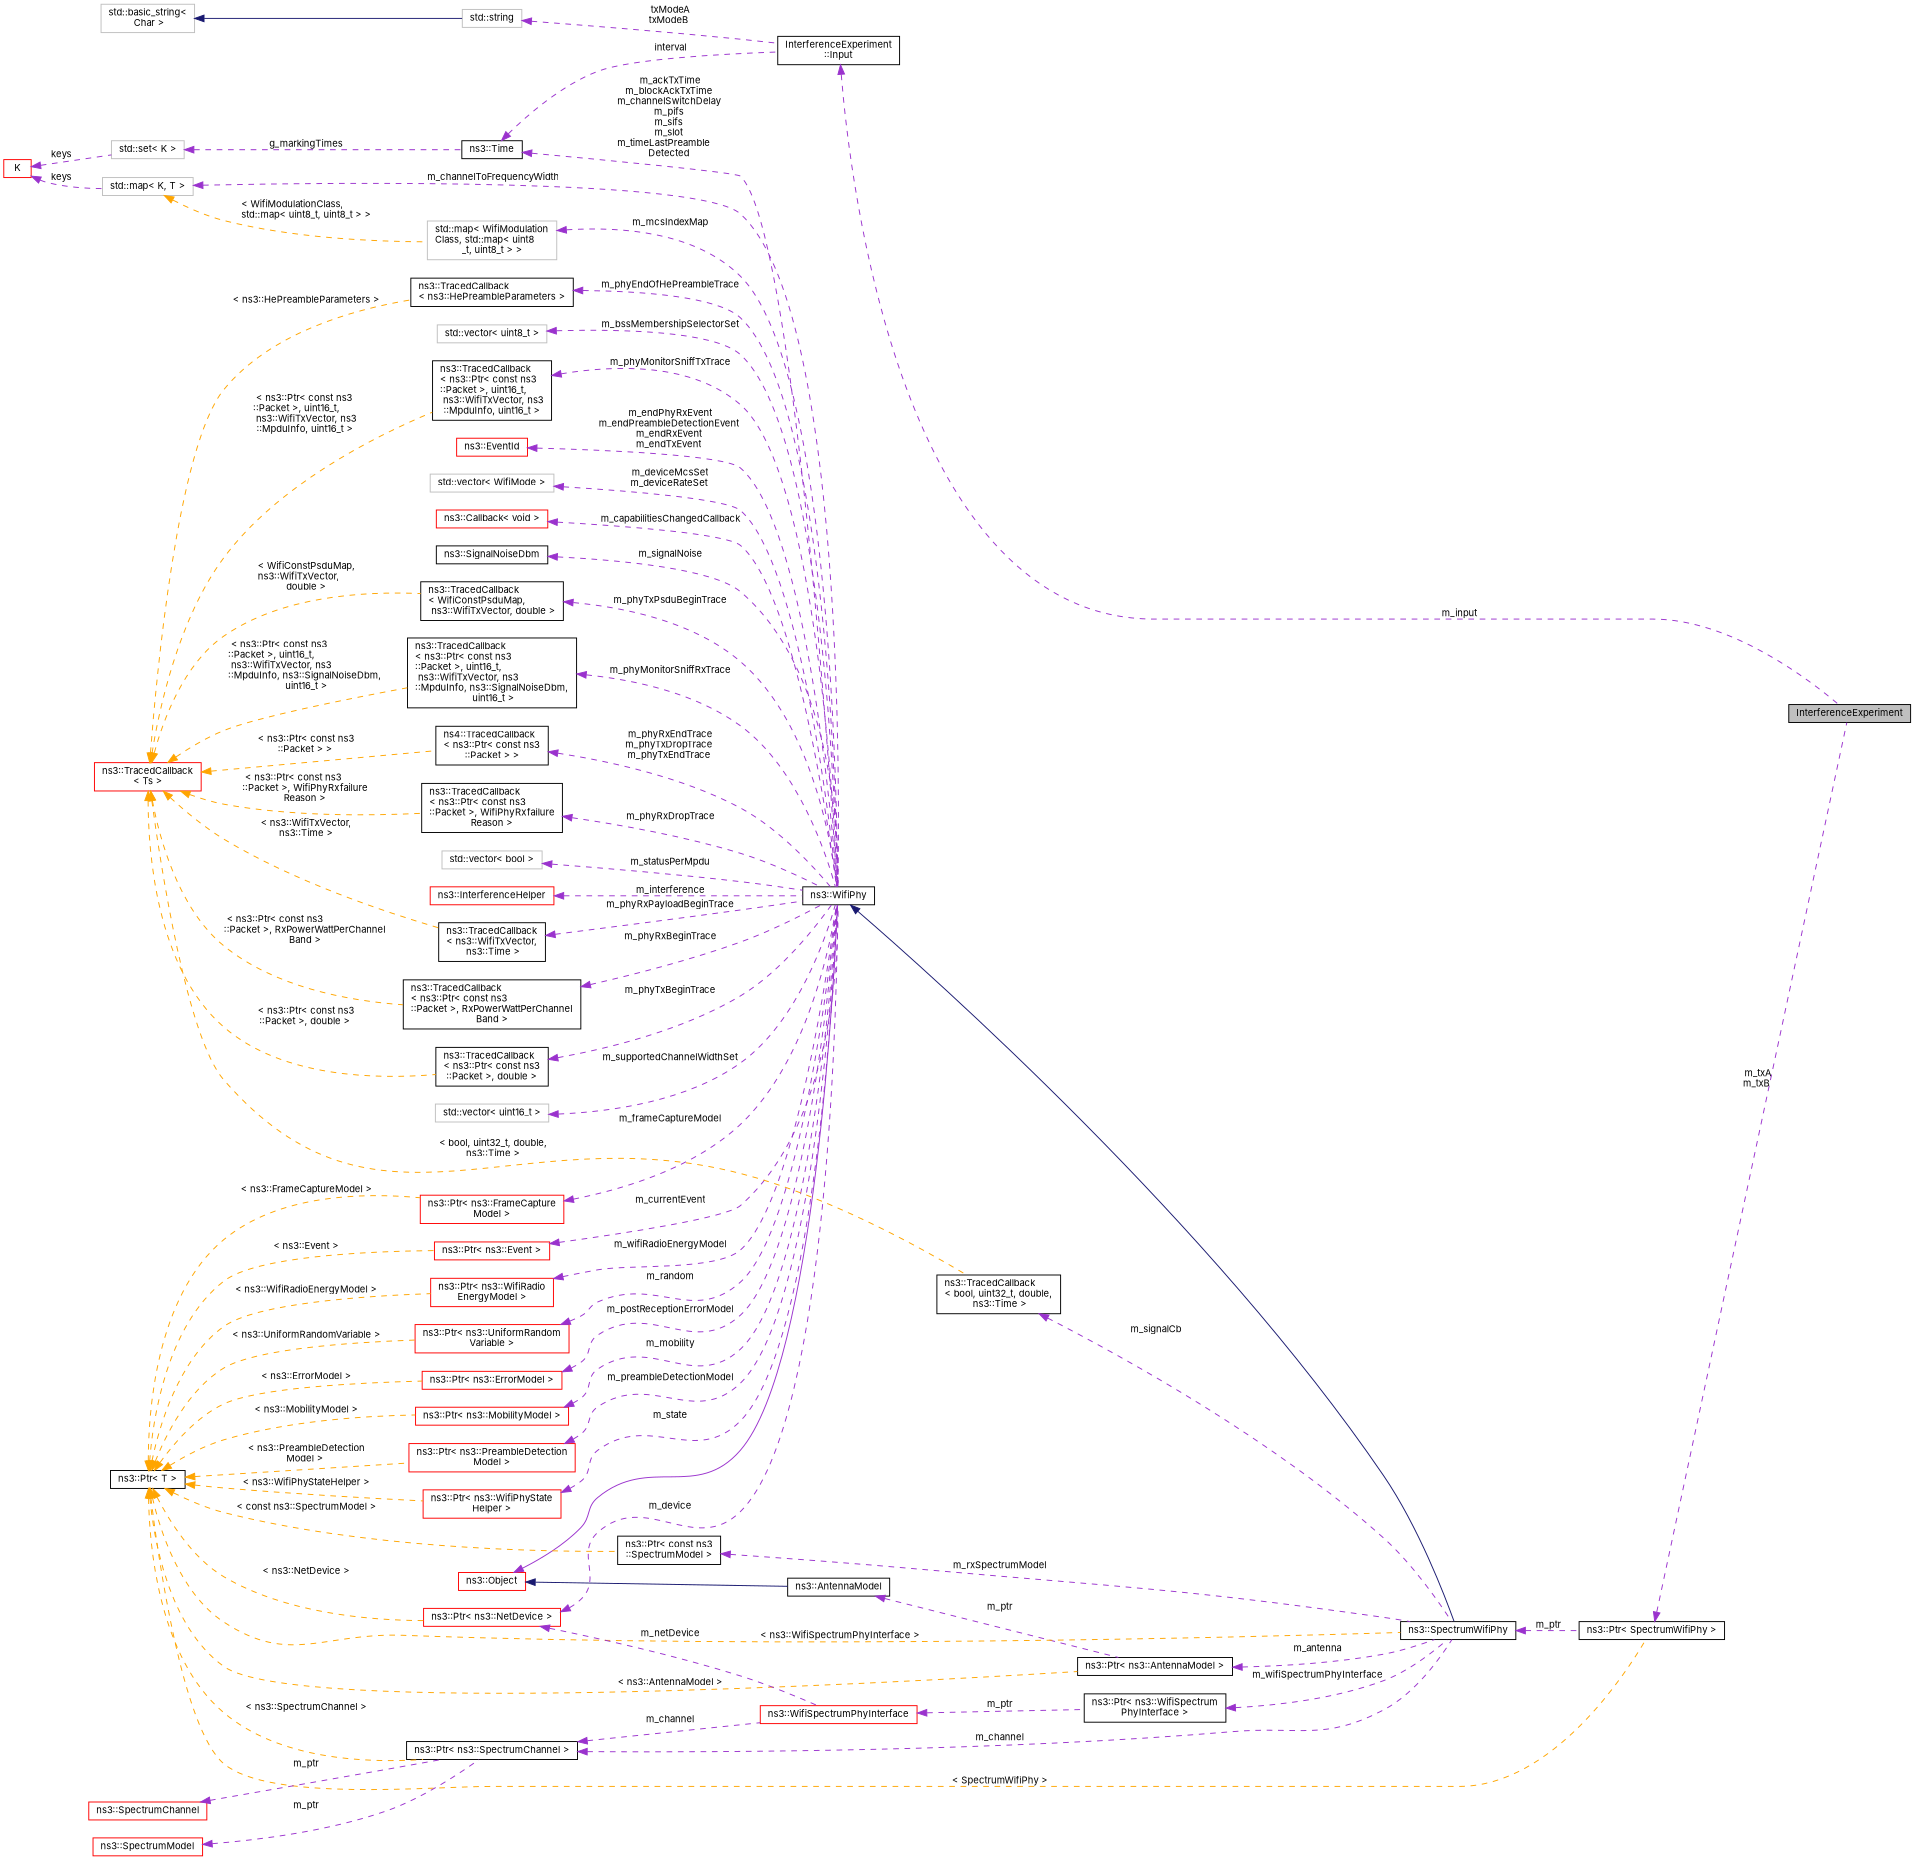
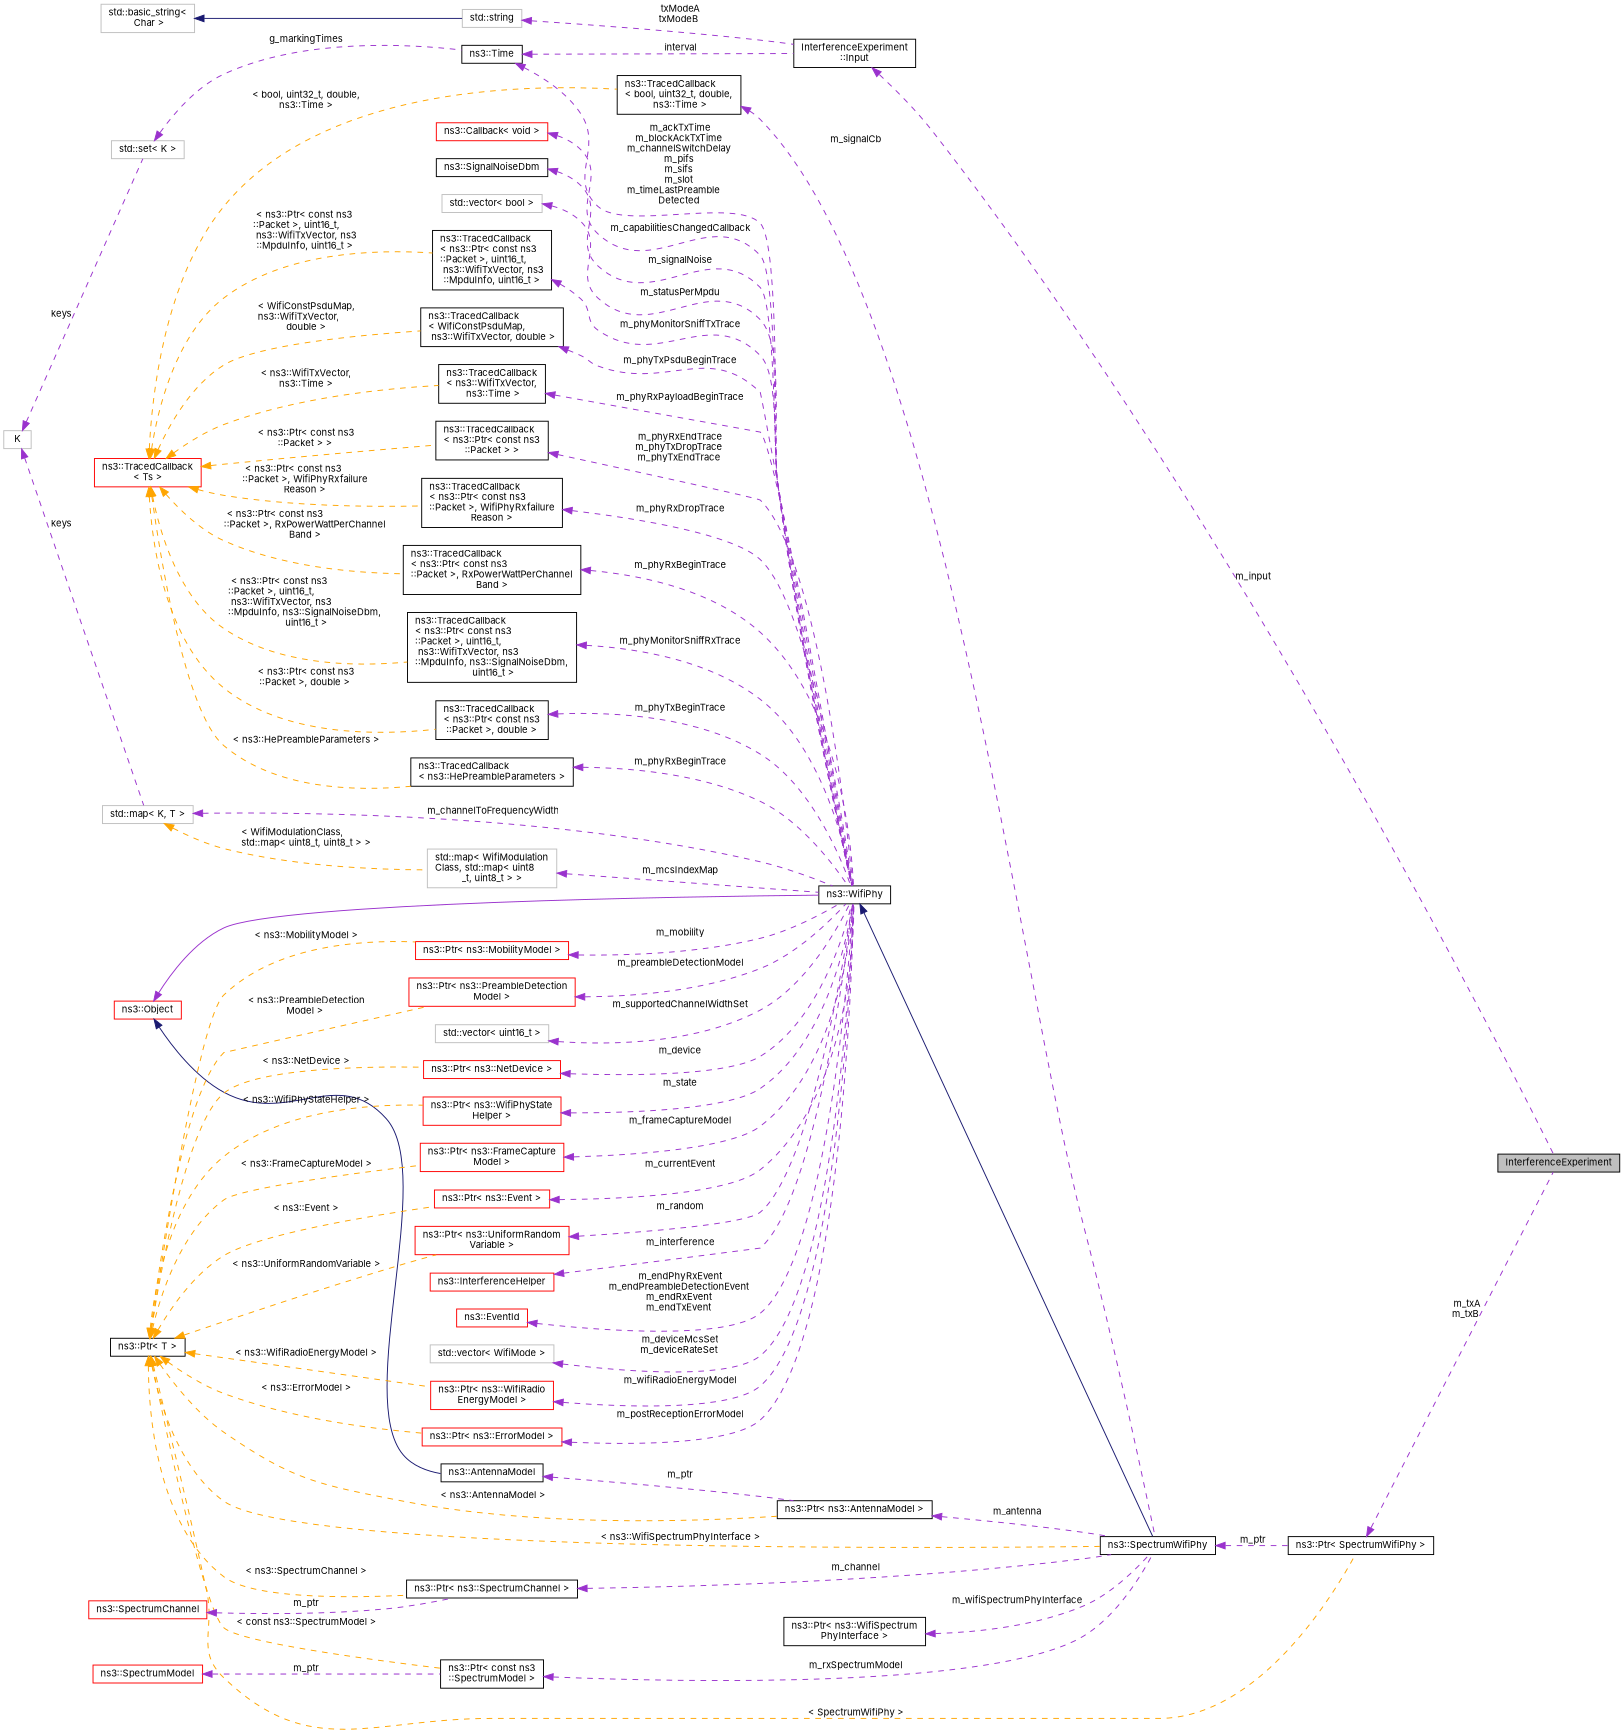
node "K": color red -> grey75
edge "ns3::WifiPhy" -> "ns3::TracedCallback < ns3::HePreambleParameters >": label " m_phyEndOfHePreambleTrace" -> " m_phyRxBeginTrace"
node "std::vector< uint8_t >": removed
node "ns4::TracedCallback < ns3::Ptr< const ns3 ::Packet > >": label "ns4::TracedCallback < ns3::Ptr< const ns3 ::Packet > >" -> "ns3::TracedCallback < ns3::Ptr< const ns3 ::Packet > >"
node "ns3::WifiSpectrumPhyInterface": removed
edge "ns3::Ptr< ns3::SpectrumChannel >" -> "ns3::SpectrumModel": now "ns3::Ptr< const ns3 ::SpectrumModel >" -> "ns3::SpectrumModel"
